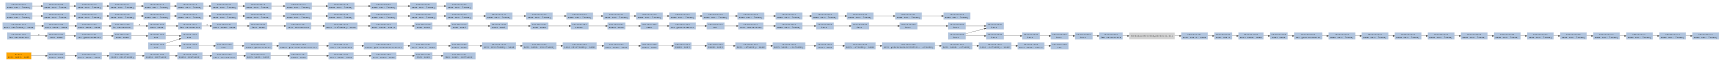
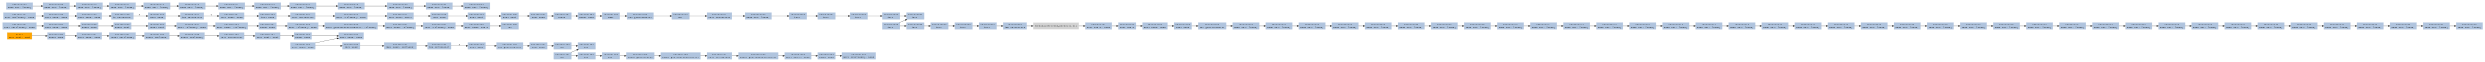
edge "0x00000016 addb %al, (%eax)" -> "0x00000018 addb %al, (%eax)": added
edge "0x73ba12e9 cmpl %eax, 0xc(%ebp)" -> "0x73ba12ec jne 0x73ba12f7": added
node "0x73ba1a94 movl %ebp, 0x10(%esp)": removed
edge "0x73ba12e4 movl %esp, %ebp" -> "0x73ba12e6 xorl %eax, %eax": reversed
